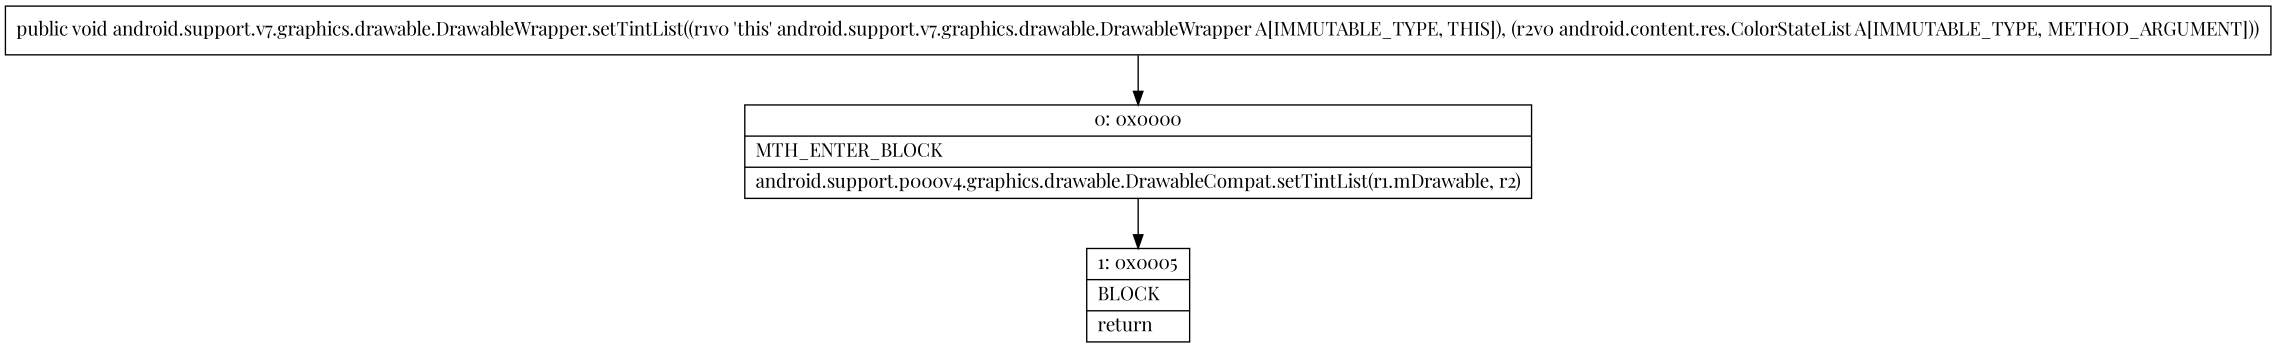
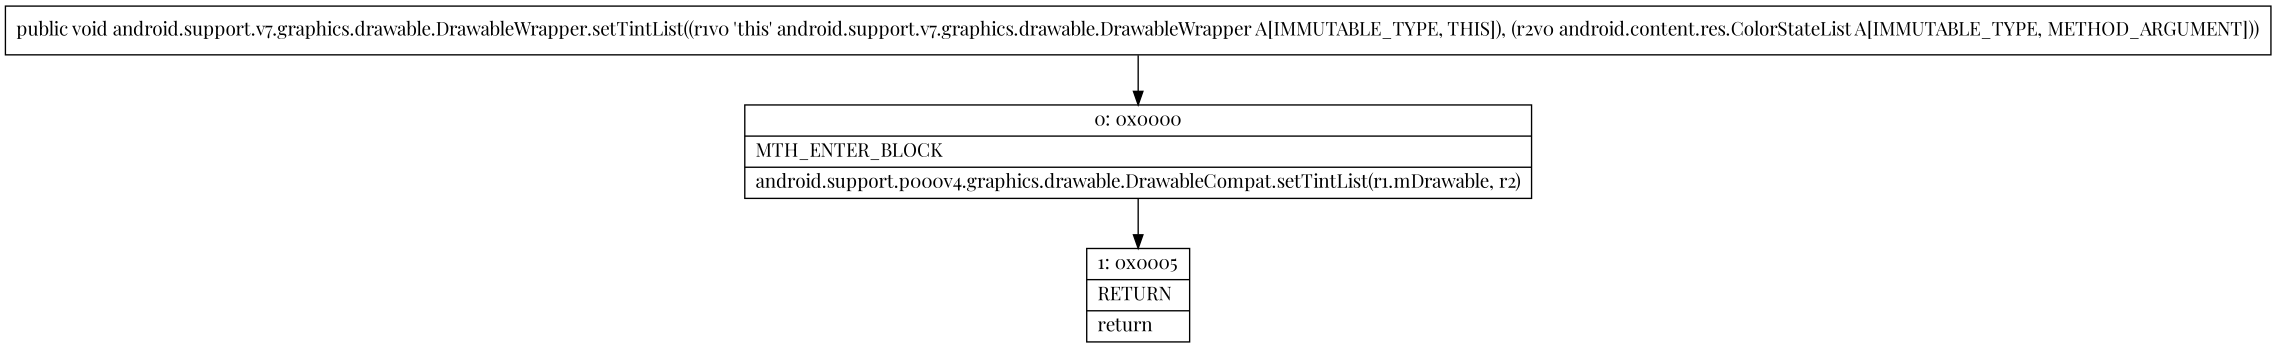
node "1: 0x0005": text "BLOCK" -> "RETURN"
